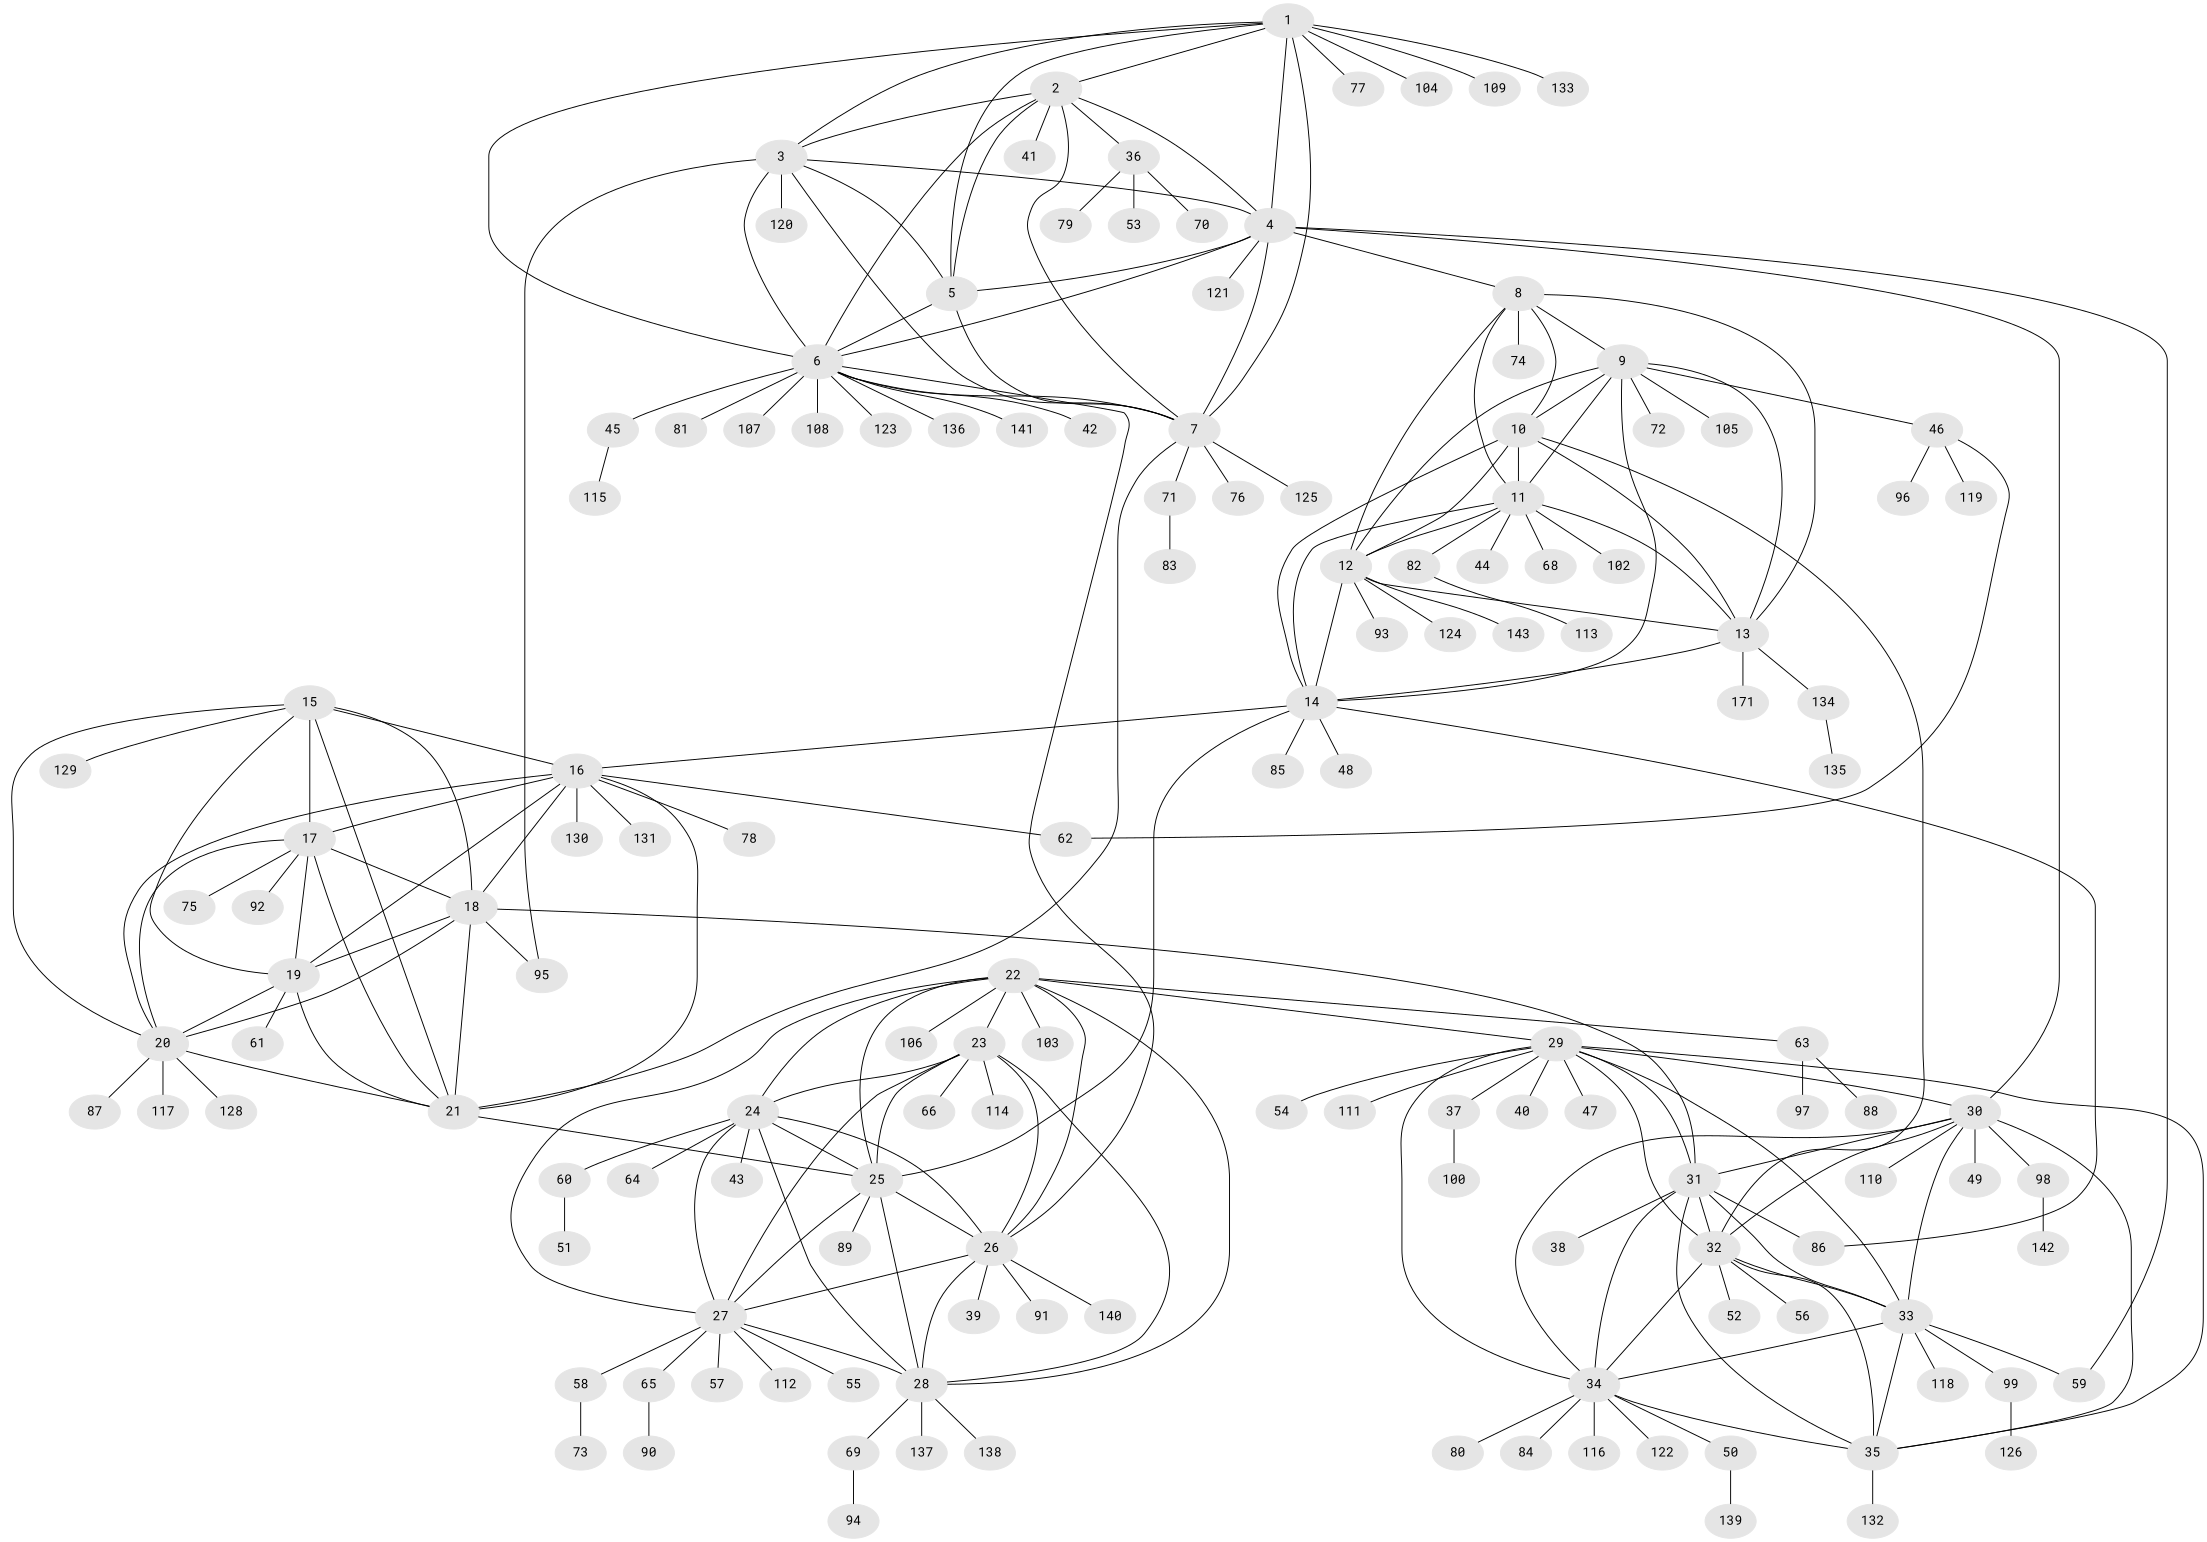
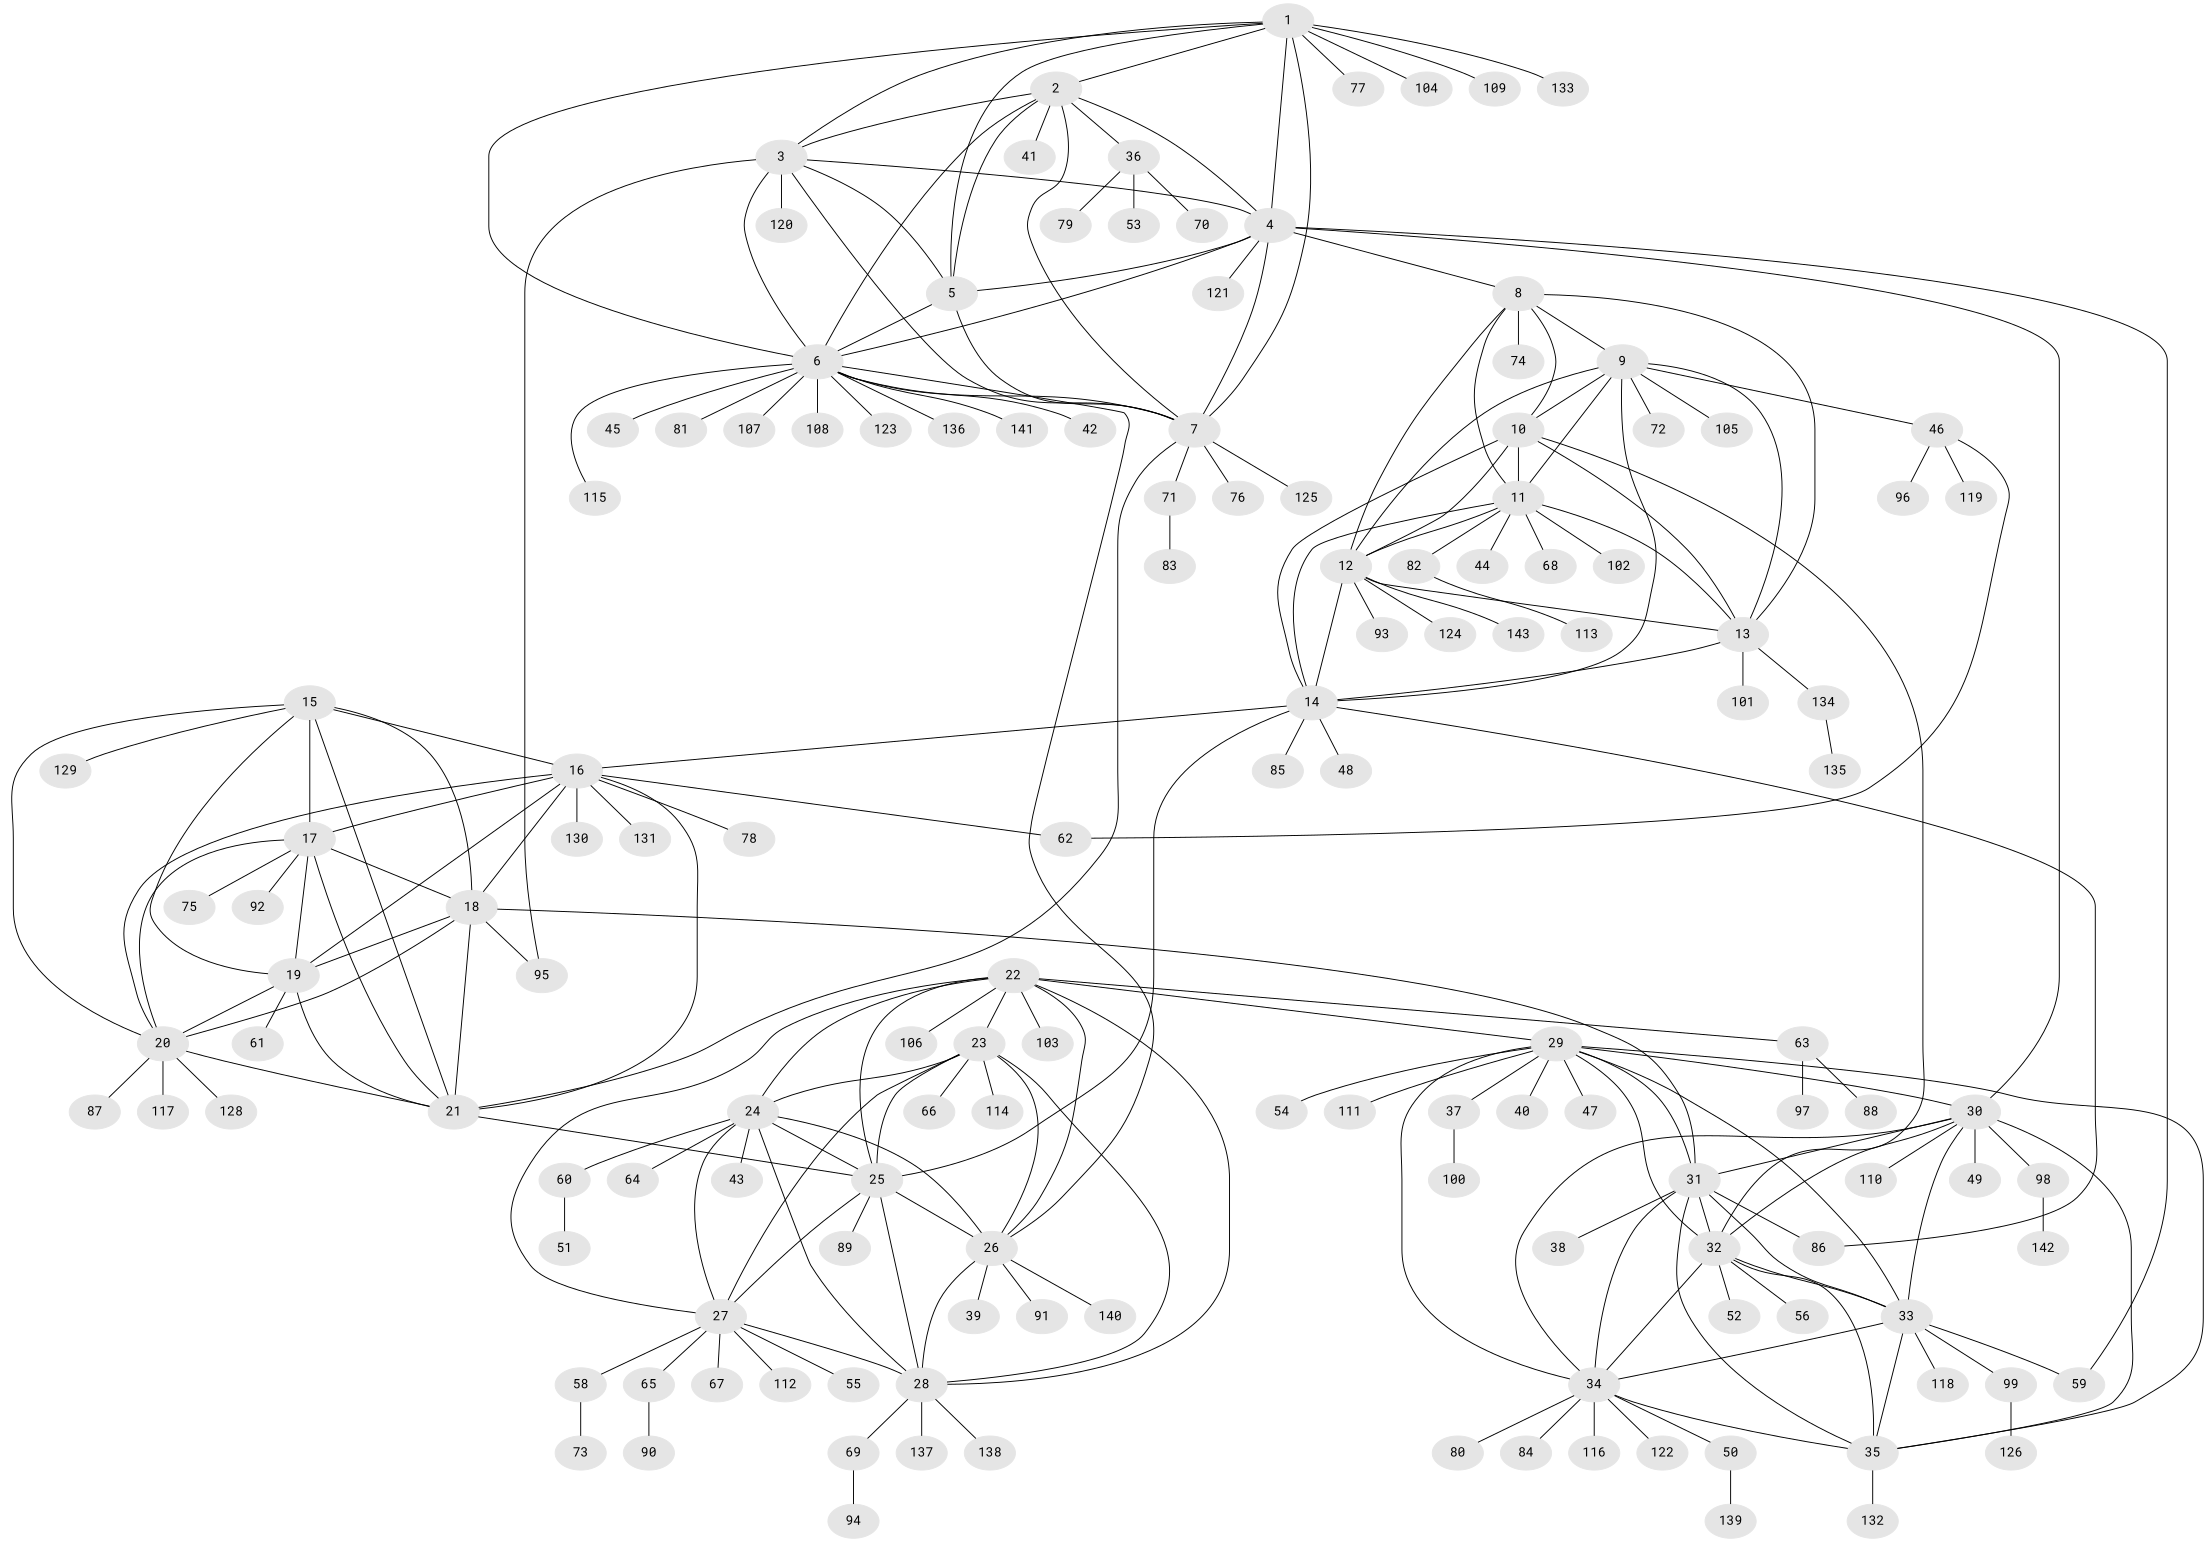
edge "45" -- "115": now "6" -- "115"
node "171": label "171" -> "101"
edge "26" -- "27": removed
node "57": label "57" -> "67"
